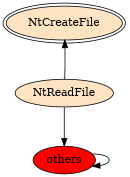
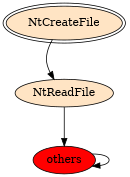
edge "NtReadFile" -> "NtCreateFile": reversed
